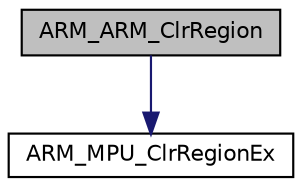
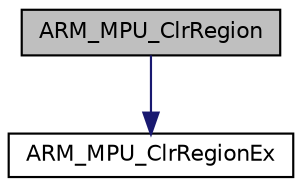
node "ARM_ARM_ClrRegion": label "ARM_ARM_ClrRegion" -> "ARM_MPU_ClrRegion"
